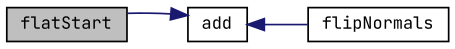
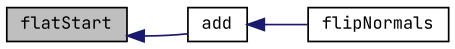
edge "flatStart" -> "add": reversed
